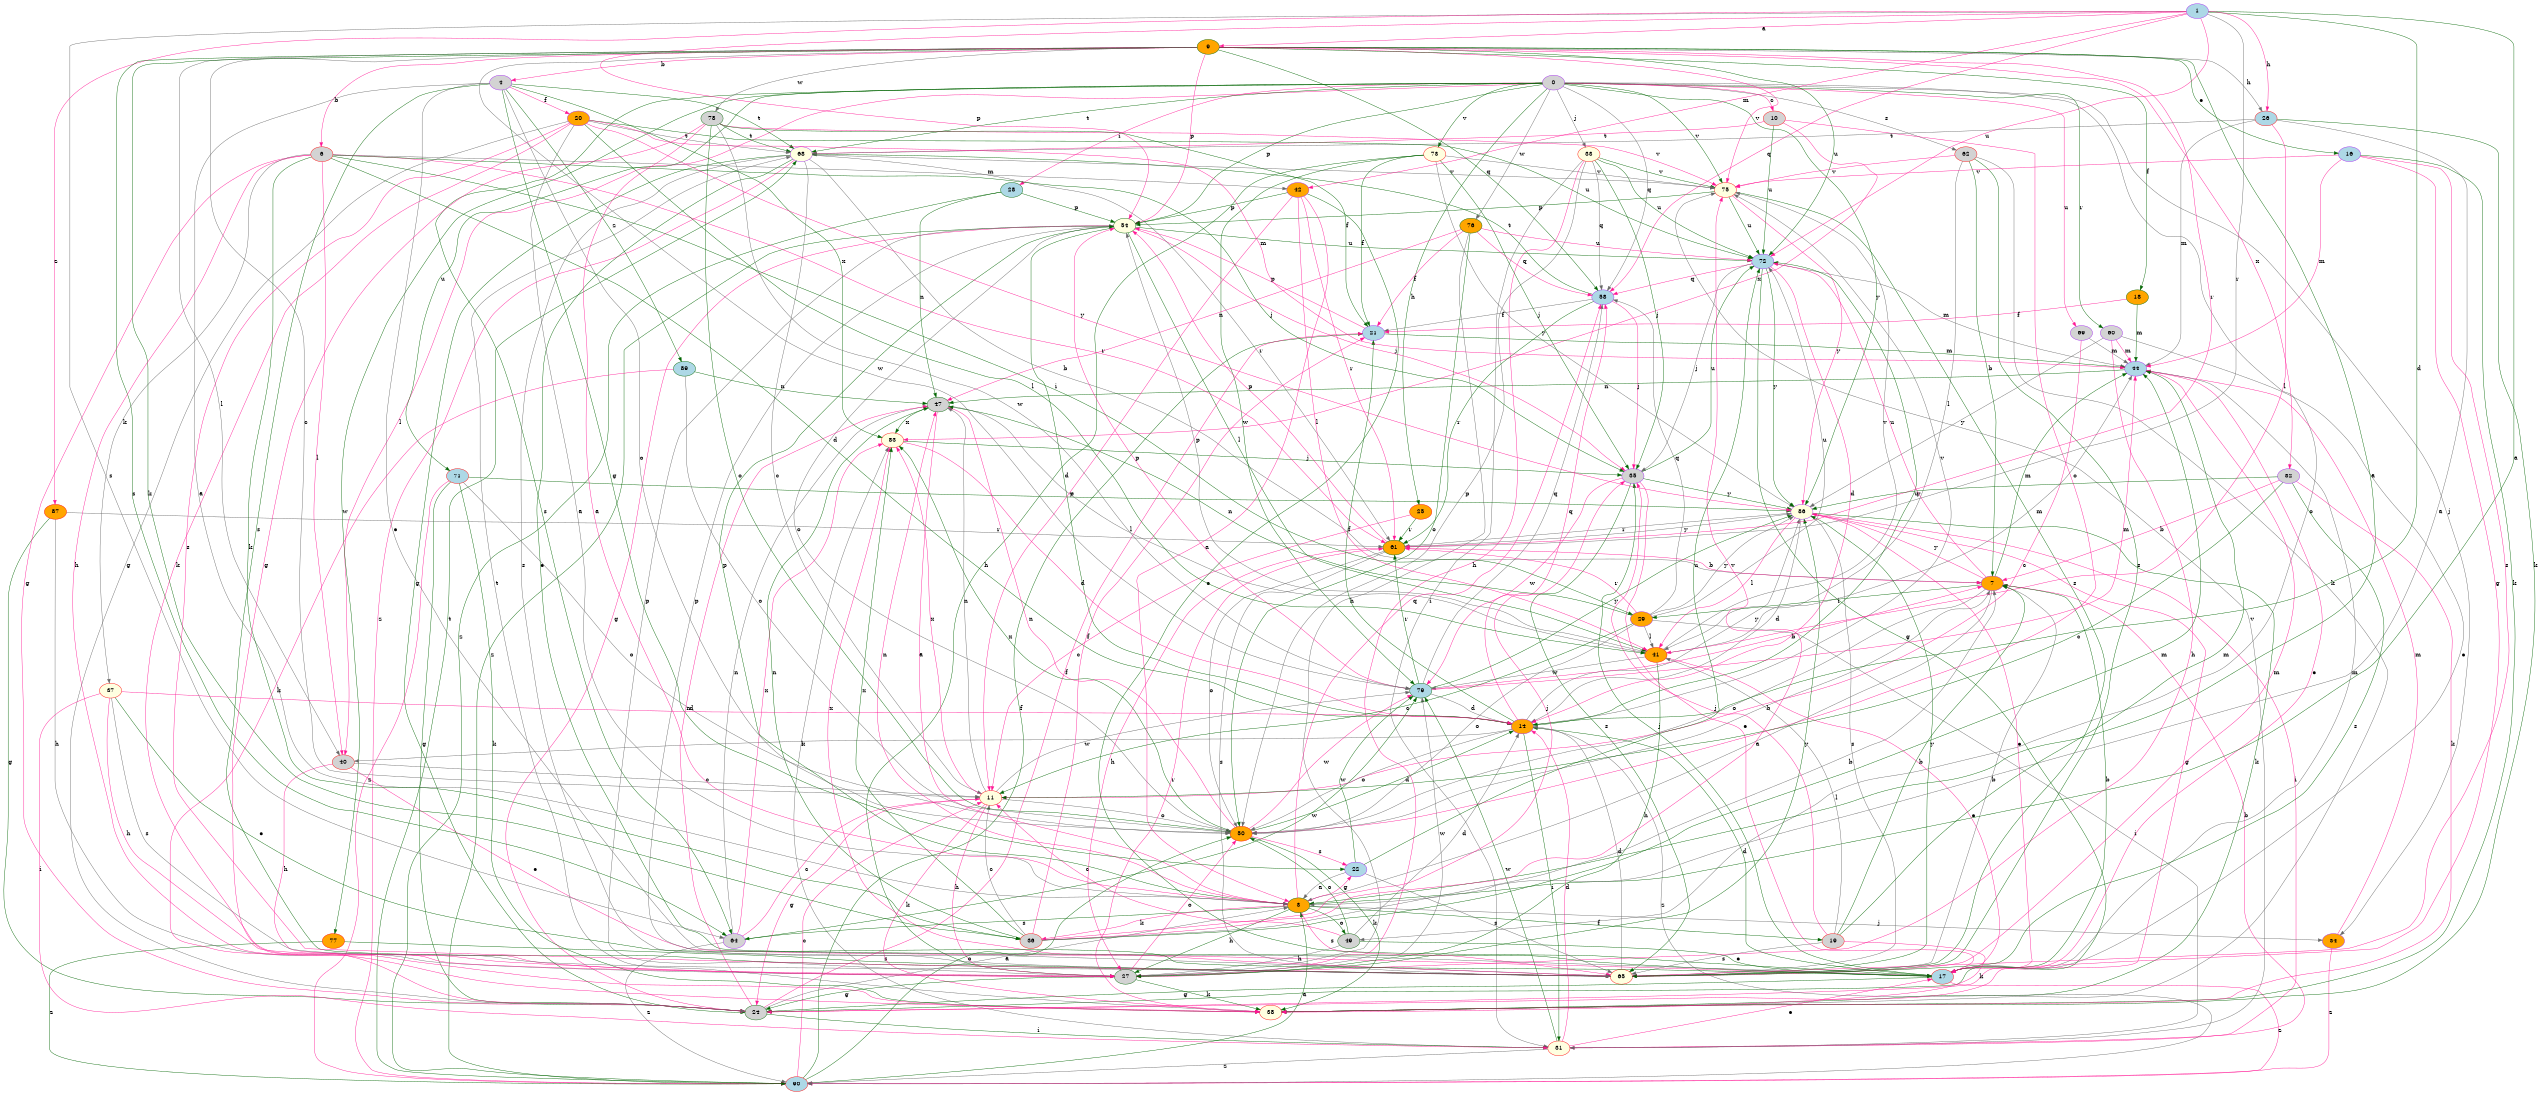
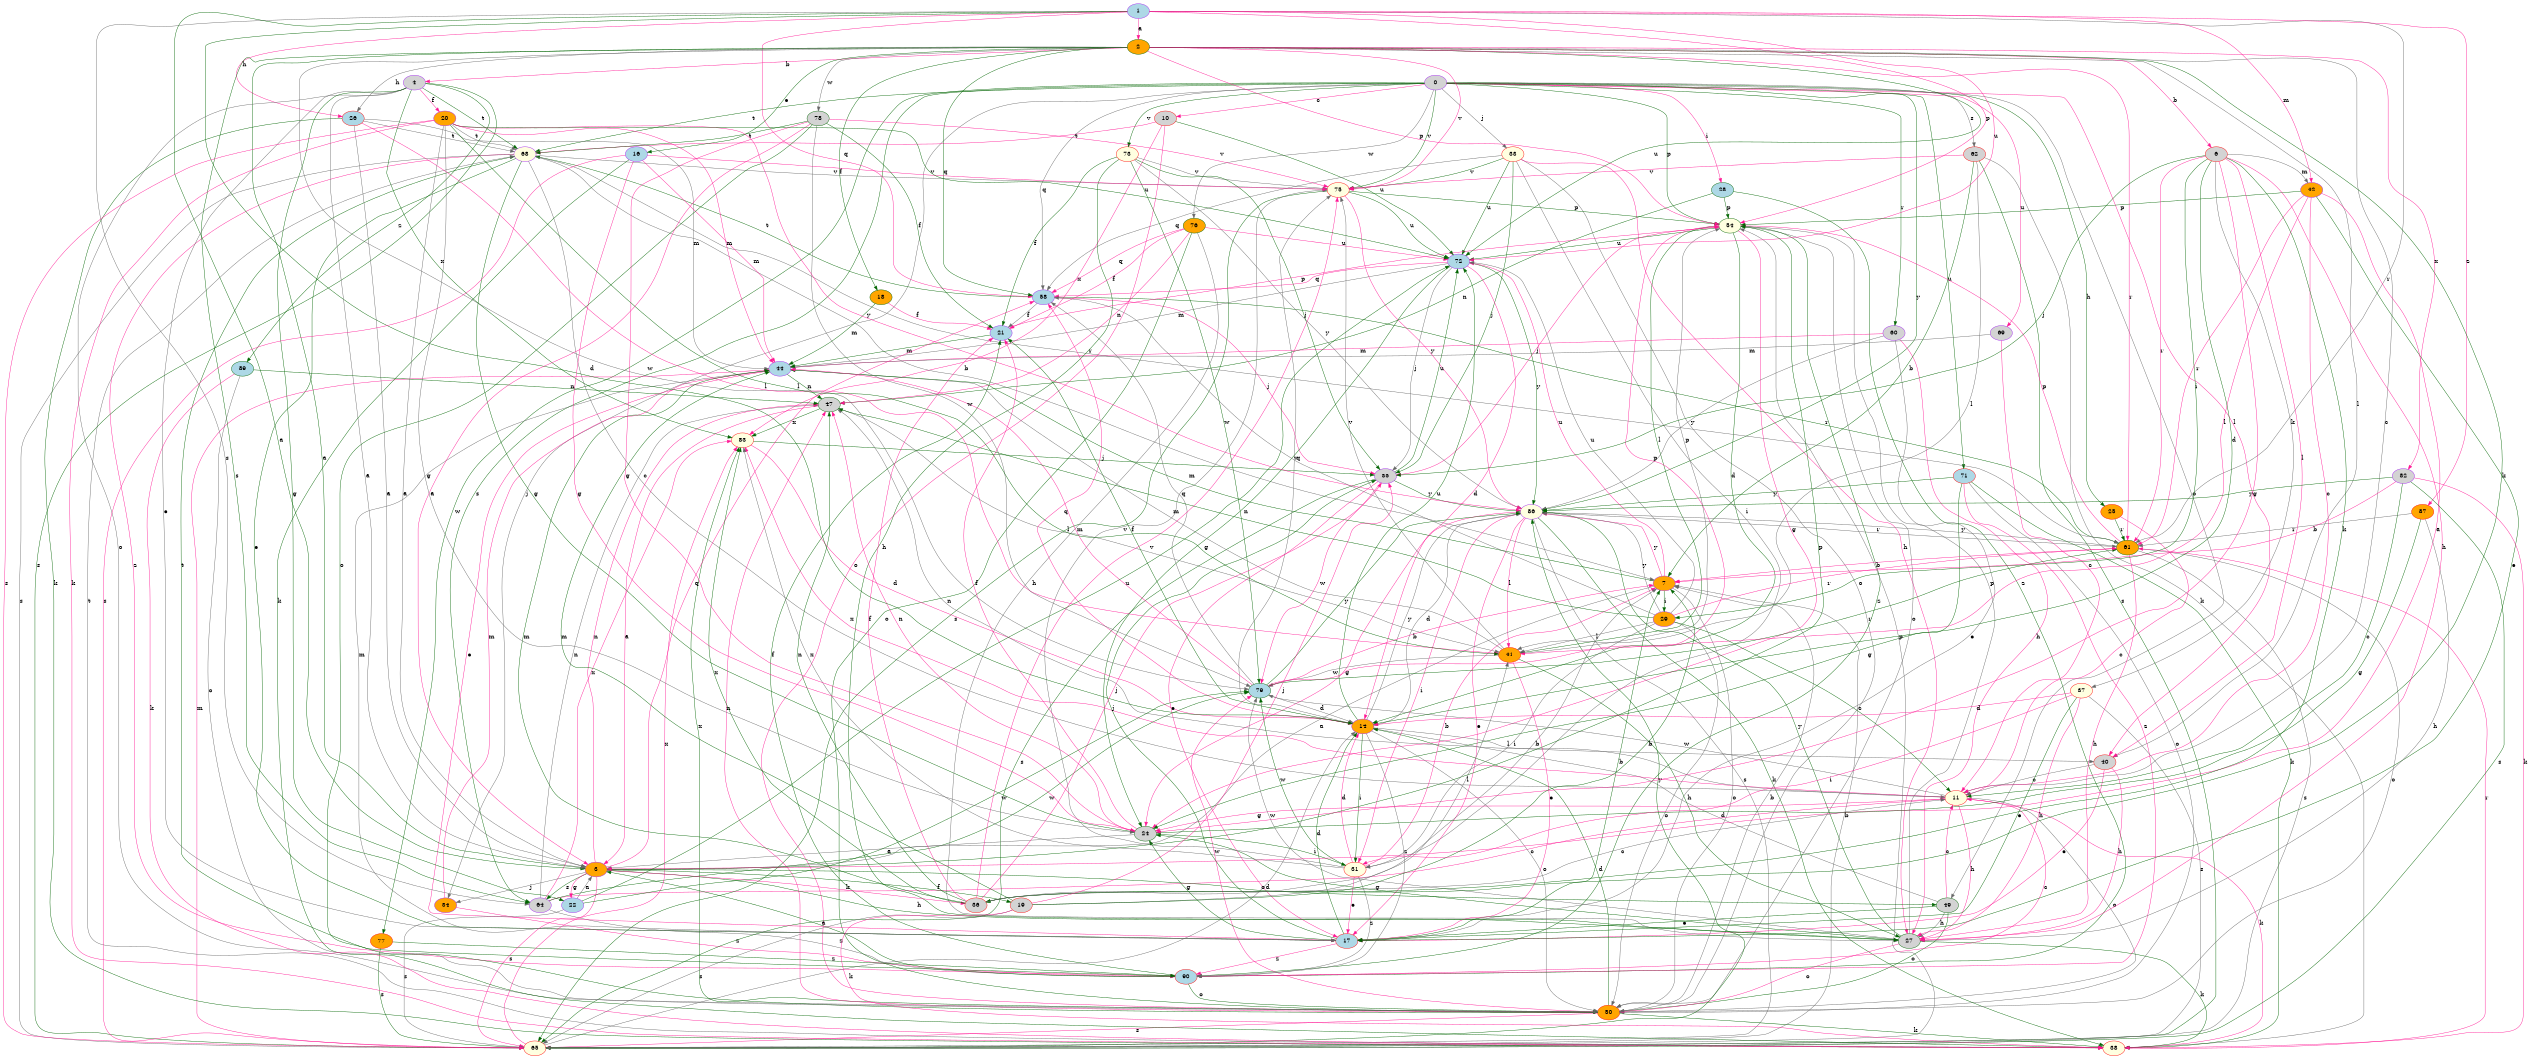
node "9": label "9" -> "2"
edge "33" -> "50": label "p" -> "o"
edge "50" -> "22": now "50" -> "65"
node "3": color darkgreen -> purple
